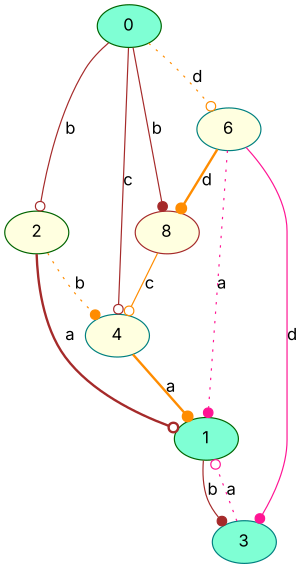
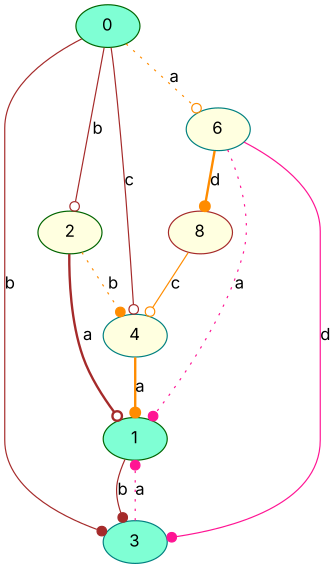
edge "0" -> "6": label "d" -> "a"
edge "0" -> "8": now "0" -> "3"
edge "3" -> "1": arrowhead odot -> dot
